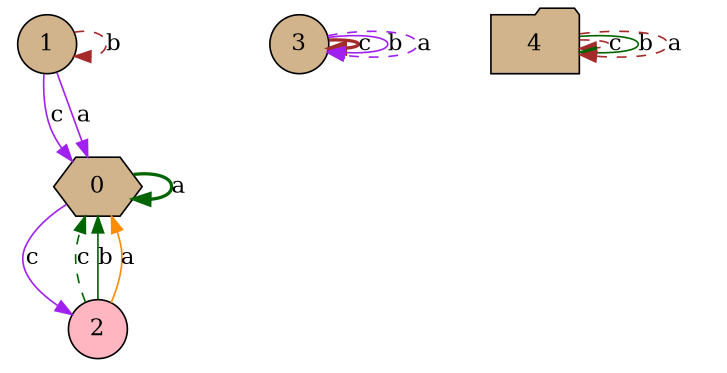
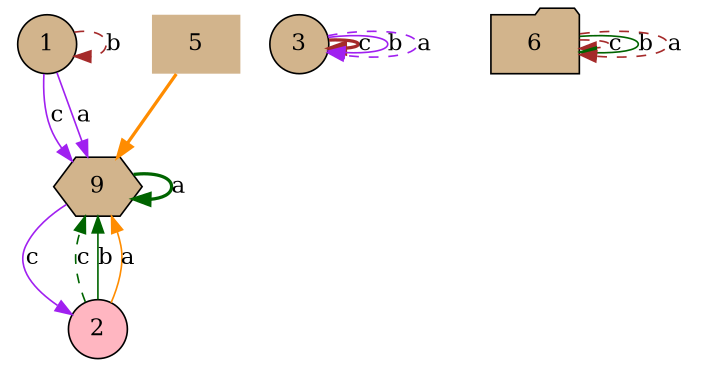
node "5": added
node "4": label "4" -> "6"
node "0": label "0" -> "9"
